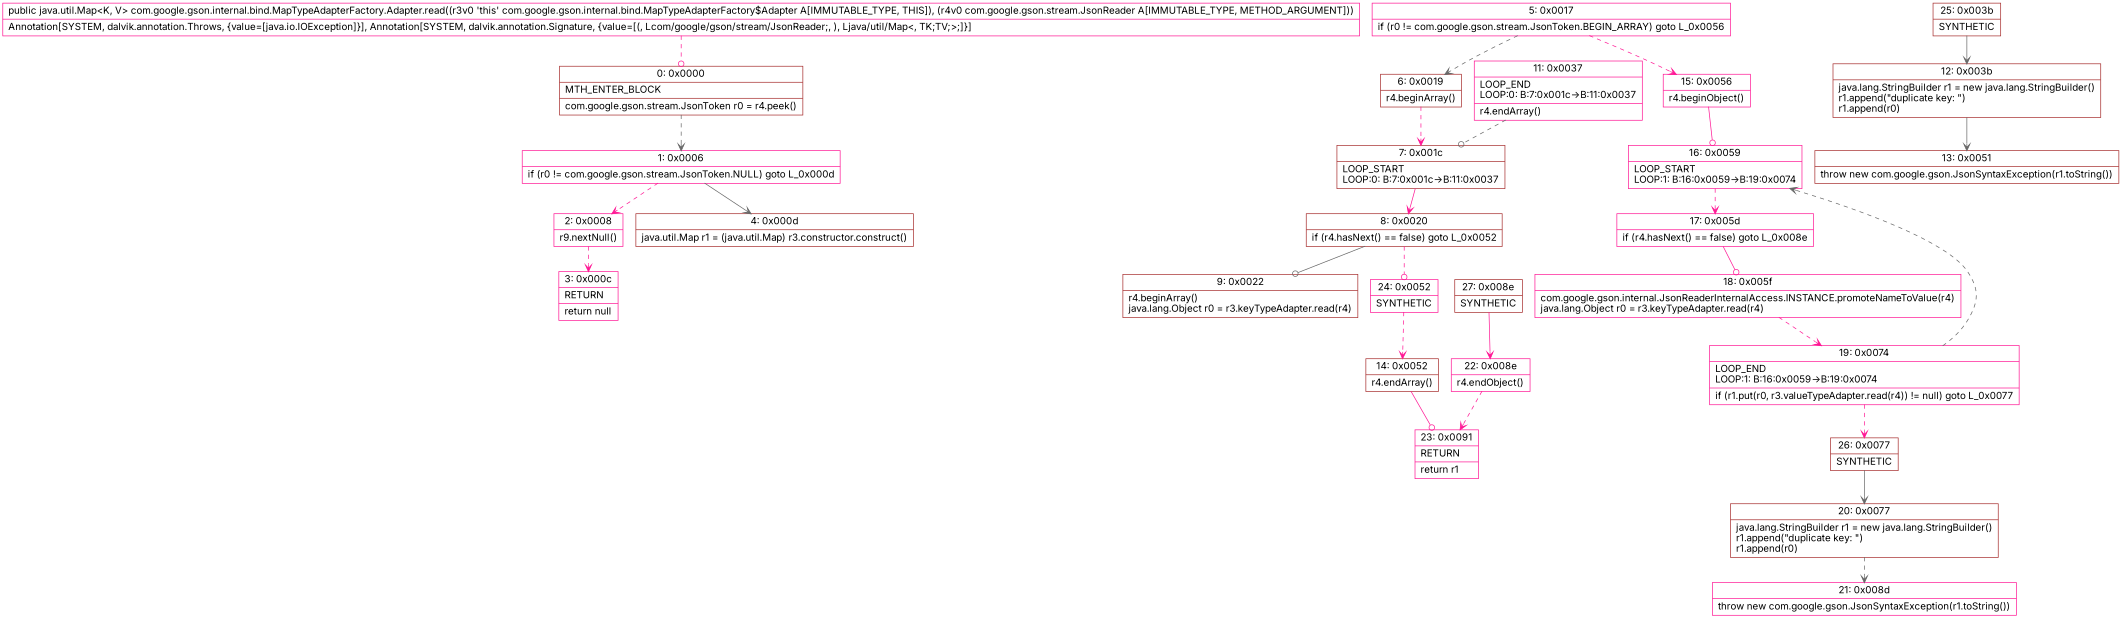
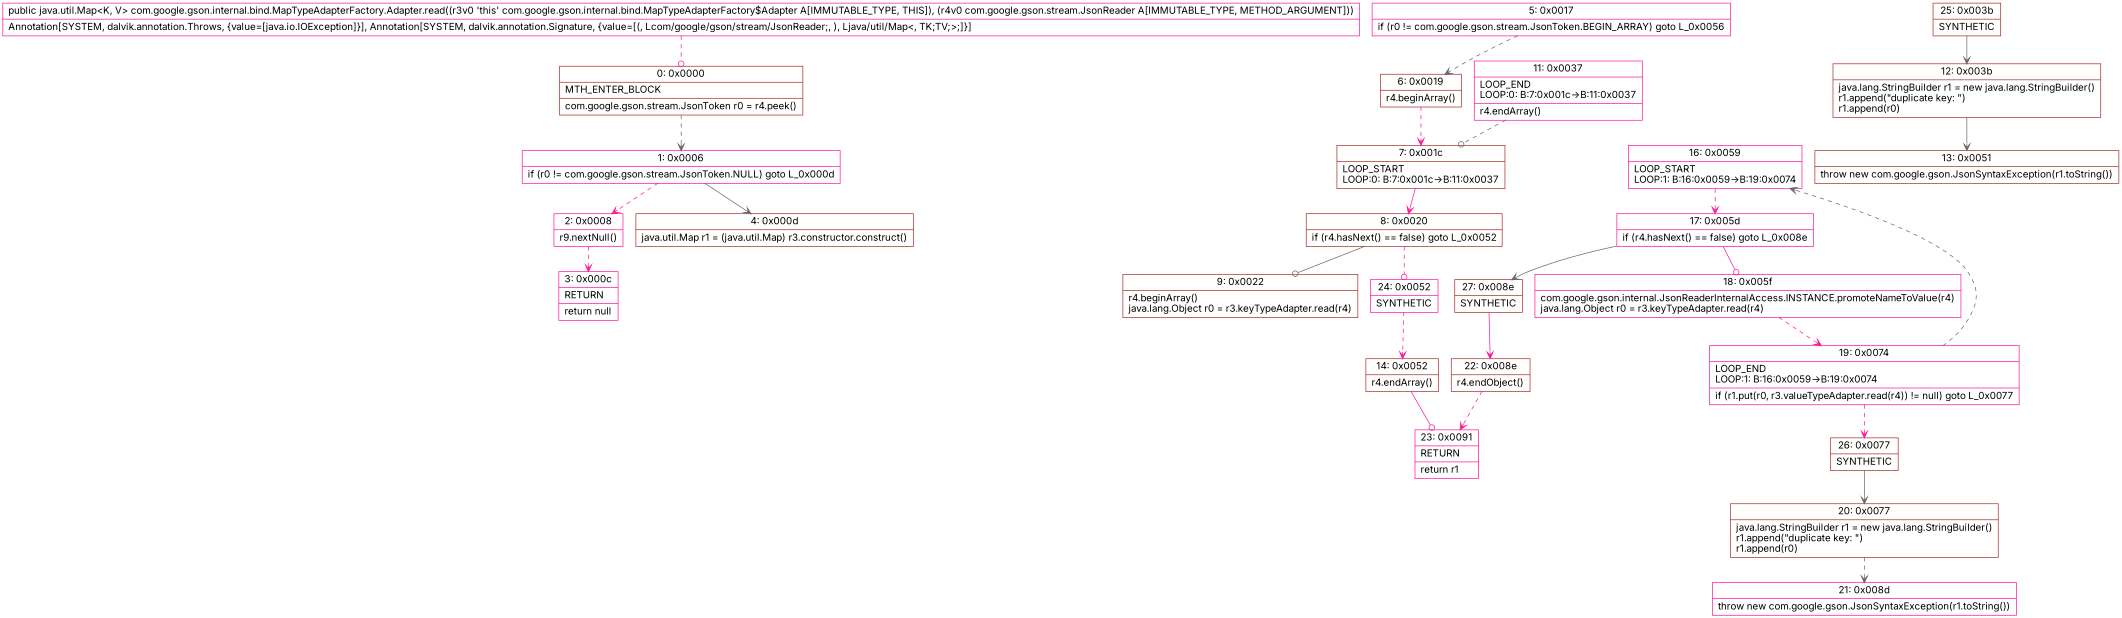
node "15: 0x0056": removed
edge "17: 0x005d" -> "27: 0x008e": added
node "22: 0x008e": color deeppink -> brown
